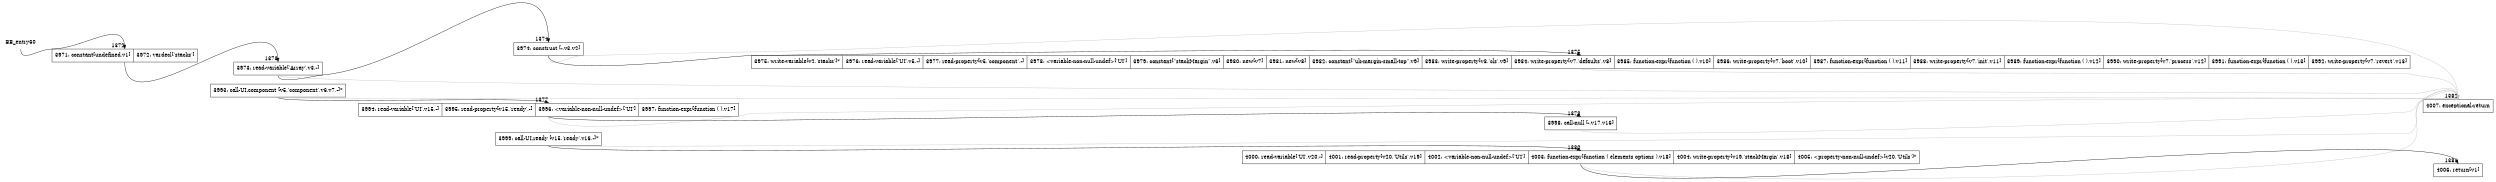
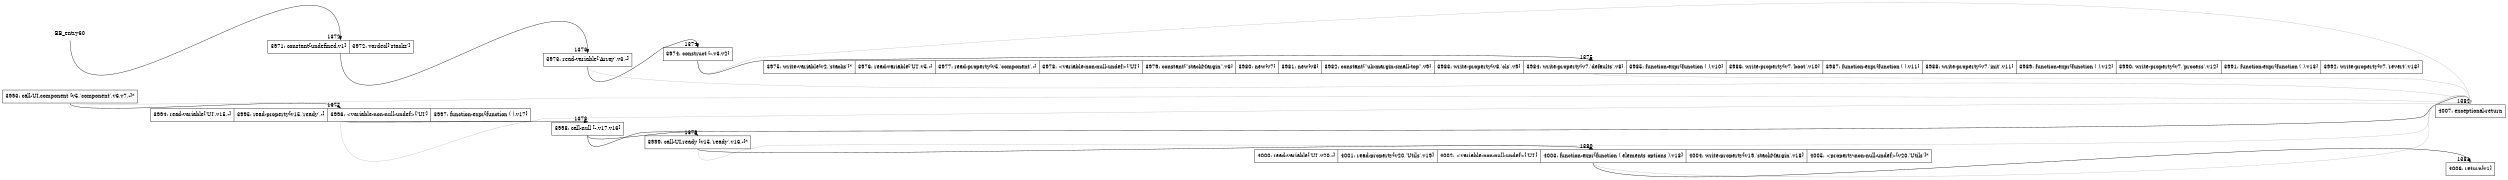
edge "3998: call-null [-,v17,v16]" -> "4007: exceptional-return": color gray -> black
edge "3998: call-null [-,v17,v16]" -> "3999: call-UI.ready [v15,'ready',v16,-]*": added
